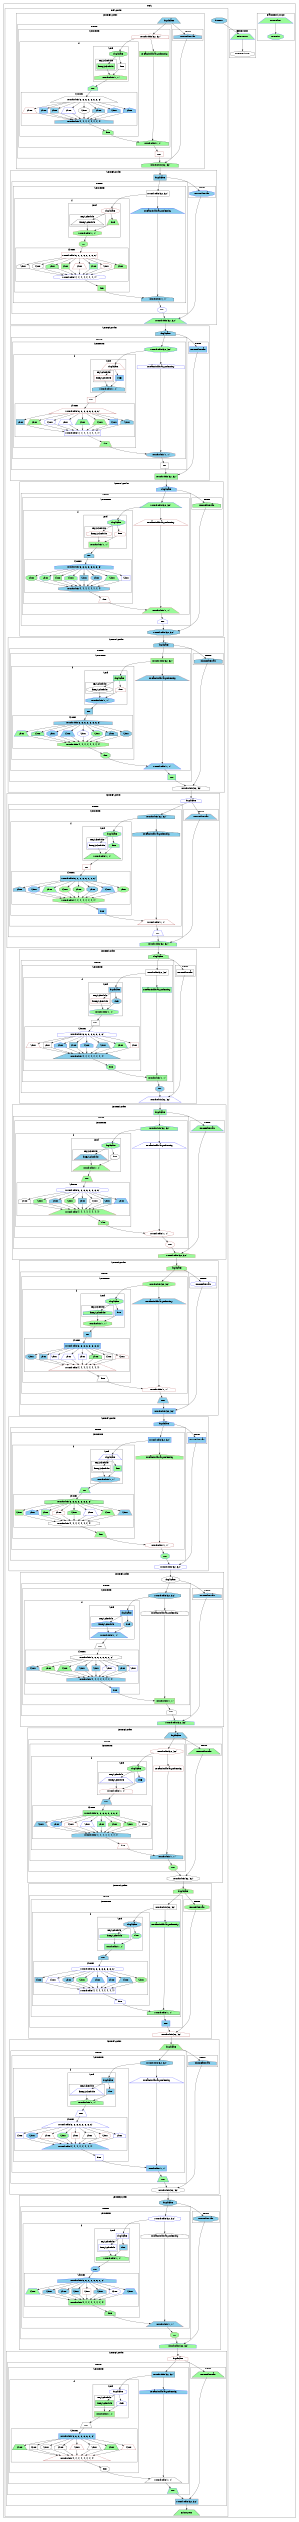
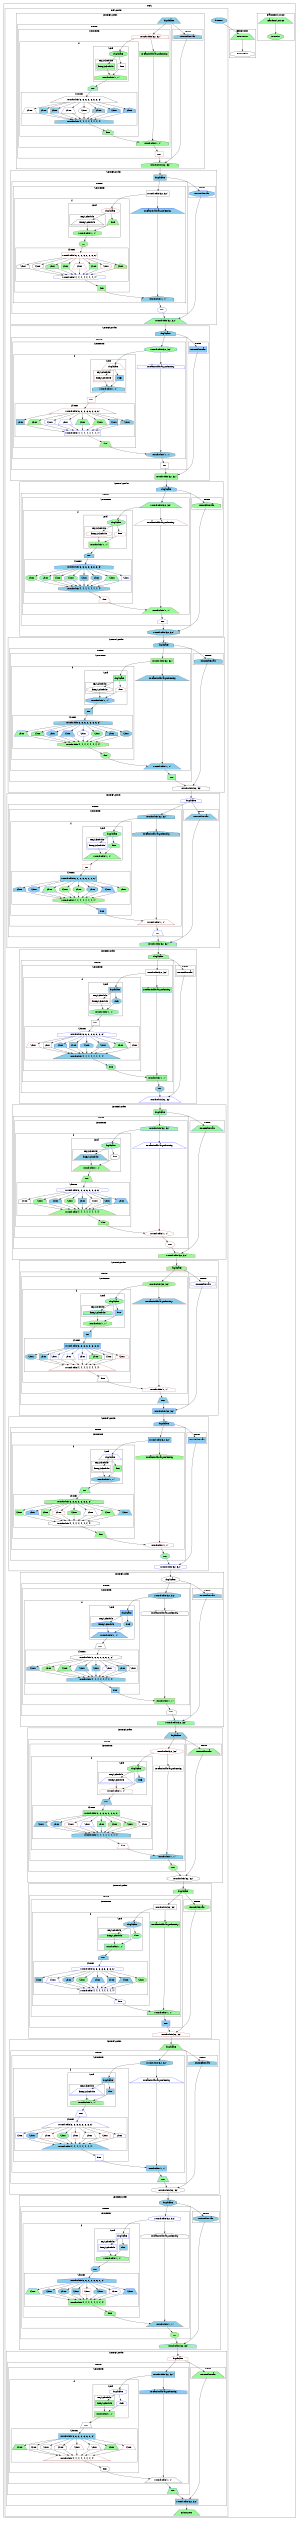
node "AnonFilter": label "AnonFilter" -> "RandomSource"
node "IntoBits": color blue -> black
node "F_HexPrinter": label "F_HexPrinter" -> "F_IntoBits"
